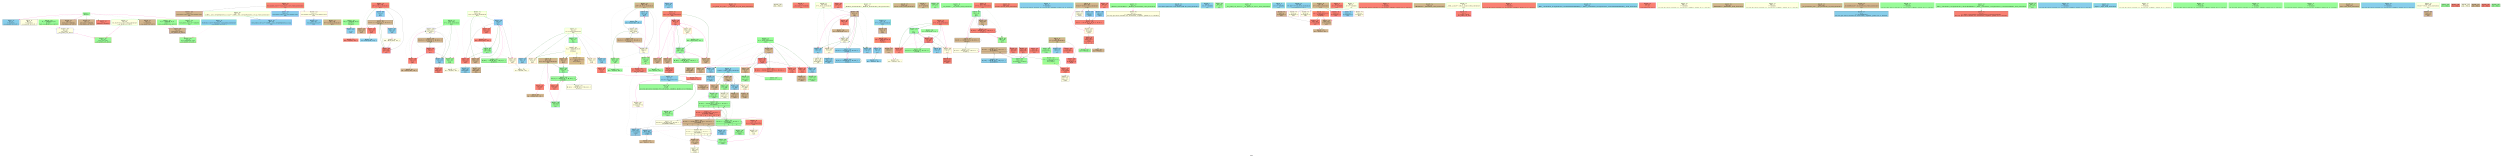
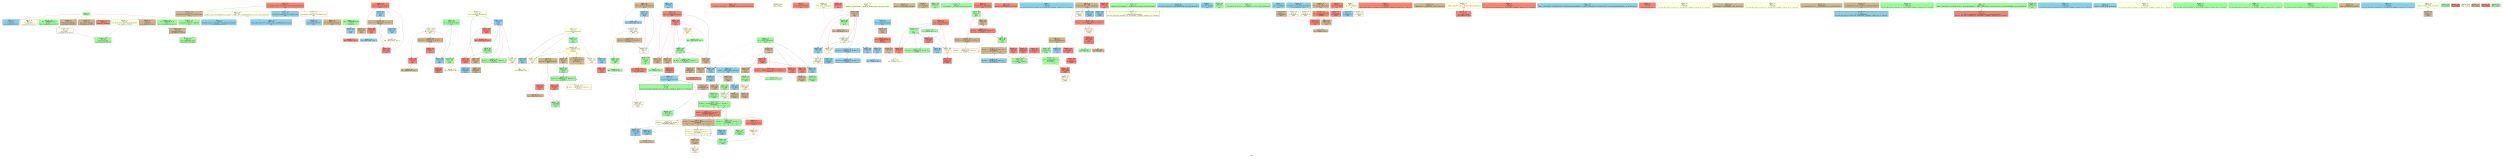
node "NodeID: 166": fillcolor salmon -> palegreen
